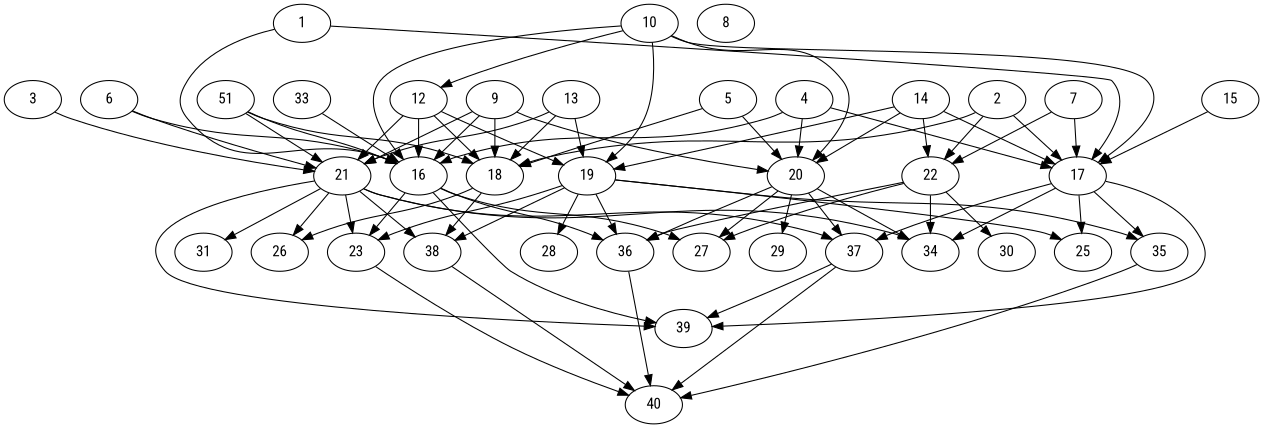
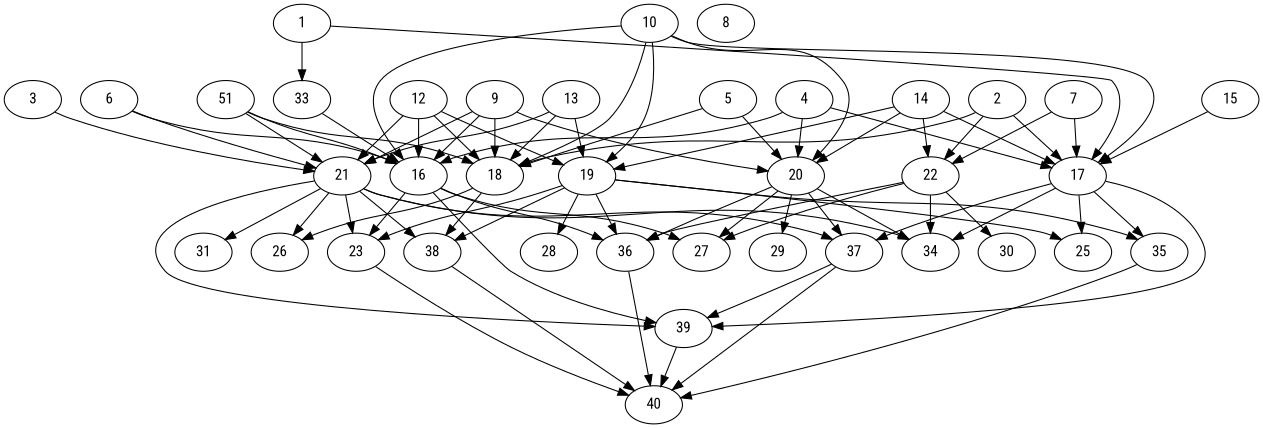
edge "10" -> "12": now "10" -> "18"
edge "1" -> "16": now "1" -> "33"
edge "39" -> "40": added
